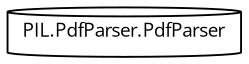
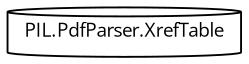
node "PIL.PdfParser.PdfParser": label "PIL.PdfParser.PdfParser" -> "PIL.PdfParser.XrefTable"
